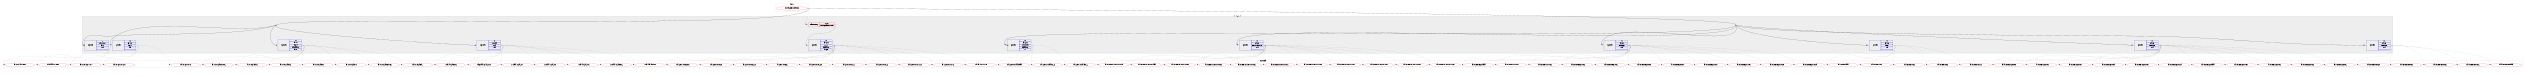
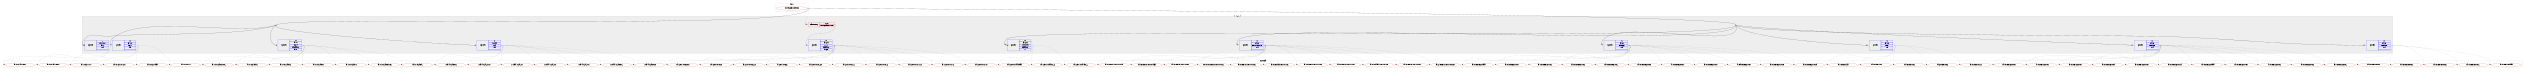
node "dev-devel/empy-3.3-r1": label "dev-devel/empy-3.3-r1" -> "dev-python/empy-3.3-r1"
node "dev-python/catkin-0.7.7": label "dev-python/catkin-0.7.7" -> "dev-util/catkin-0.7.7"
node "dev-util/catkin-9999": added
node "dev-util/catkin-0.7.8": label "dev-util/catkin-0.7.8" -> "dev-util/cpp-0.7.8"
node "meta-devel/make-4.2.1-r1": label "meta-devel/make-4.2.1-r1" -> "sys-devel/make-4.2.1-r1"
node "sys-devel/devel-3.81-r2": label "sys-devel/devel-3.81-r2" -> "sys-devel/make-3.81-r2"
node "dev-dev/python-2.7.12": label "dev-dev/python-2.7.12" -> "dev-lang/python-2.7.12"
node "dev-ros/qt_gui_py_common-9999": label "dev-ros/qt_gui_py_common-9999" -> "dev-ros/qt_gui_py_common-9699"
node "dev-ros/qt_gui_py_common-0.3.6": label "dev-ros/qt_gui_py_common-0.3.6" -> "common-ros/qt_gui_py_common-0.3.6"
node "dev-ros/qt_gui_py_common-0.3.4": label "dev-ros/qt_gui_py_common-0.3.4" -> "dev-ros/qt_use_py_common-0.3.4"
node "dev-ros/qt_gui_py_common-0.3.1": label "dev-ros/qt_gui_py_common-0.3.1" -> "dev-ros/qt_exec_py_common-0.3.1"
node "dev-ros/qt_gui_py_common-0.2.30": label "dev-ros/qt_gui_py_common-0.2.30" -> "dev-lang/qt_gui_py_common-0.2.30"
node "dev-ros/qt_common-0.3.8": label "dev-ros/qt_common-0.3.8" -> "dev-ros/qt_dotgraph-0.3.8"
node "dev-ros/qt_common-0.3.6": label "dev-ros/qt_common-0.3.6" -> "dev-ros/qt_dotgraph-0.3.6"
node "dev-ros/qt_dotgraph-0.3.0": label "dev-ros/qt_dotgraph-0.3.0" -> "dev-core/qt_dotgraph-0.3.0"
node "dev-ros/qt_gui-9999": label "dev-ros/qt_gui-9999" -> "dev-ros/qt_gui-9499"
node "dev-ros/qt_gui-0.3.5": label "dev-ros/qt_gui-0.3.5" -> "dev-app/qt_gui-0.3.5"
node "devel-ros/qt_gui_app-0.3.3": label "devel-ros/qt_gui_app-0.3.3" -> "dev-ros/qt_gui_app-0.3.3"
node "dev-ros/qt_gui_cpp-0.5.8": label "dev-ros/qt_gui_cpp-0.5.8" -> "dev-ros/qt_gui_cpp-0.3.8"
node "devel-ros/qt_gui_cpp-9999": label "devel-ros/qt_gui_cpp-9999" -> "dev-ros/qt_gui_cpp-9999"
